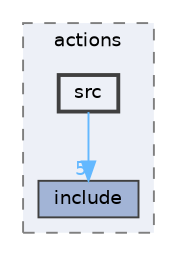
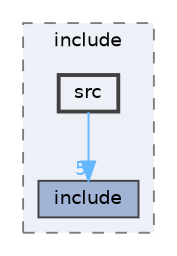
cluster "actions": label "actions" -> "include"
